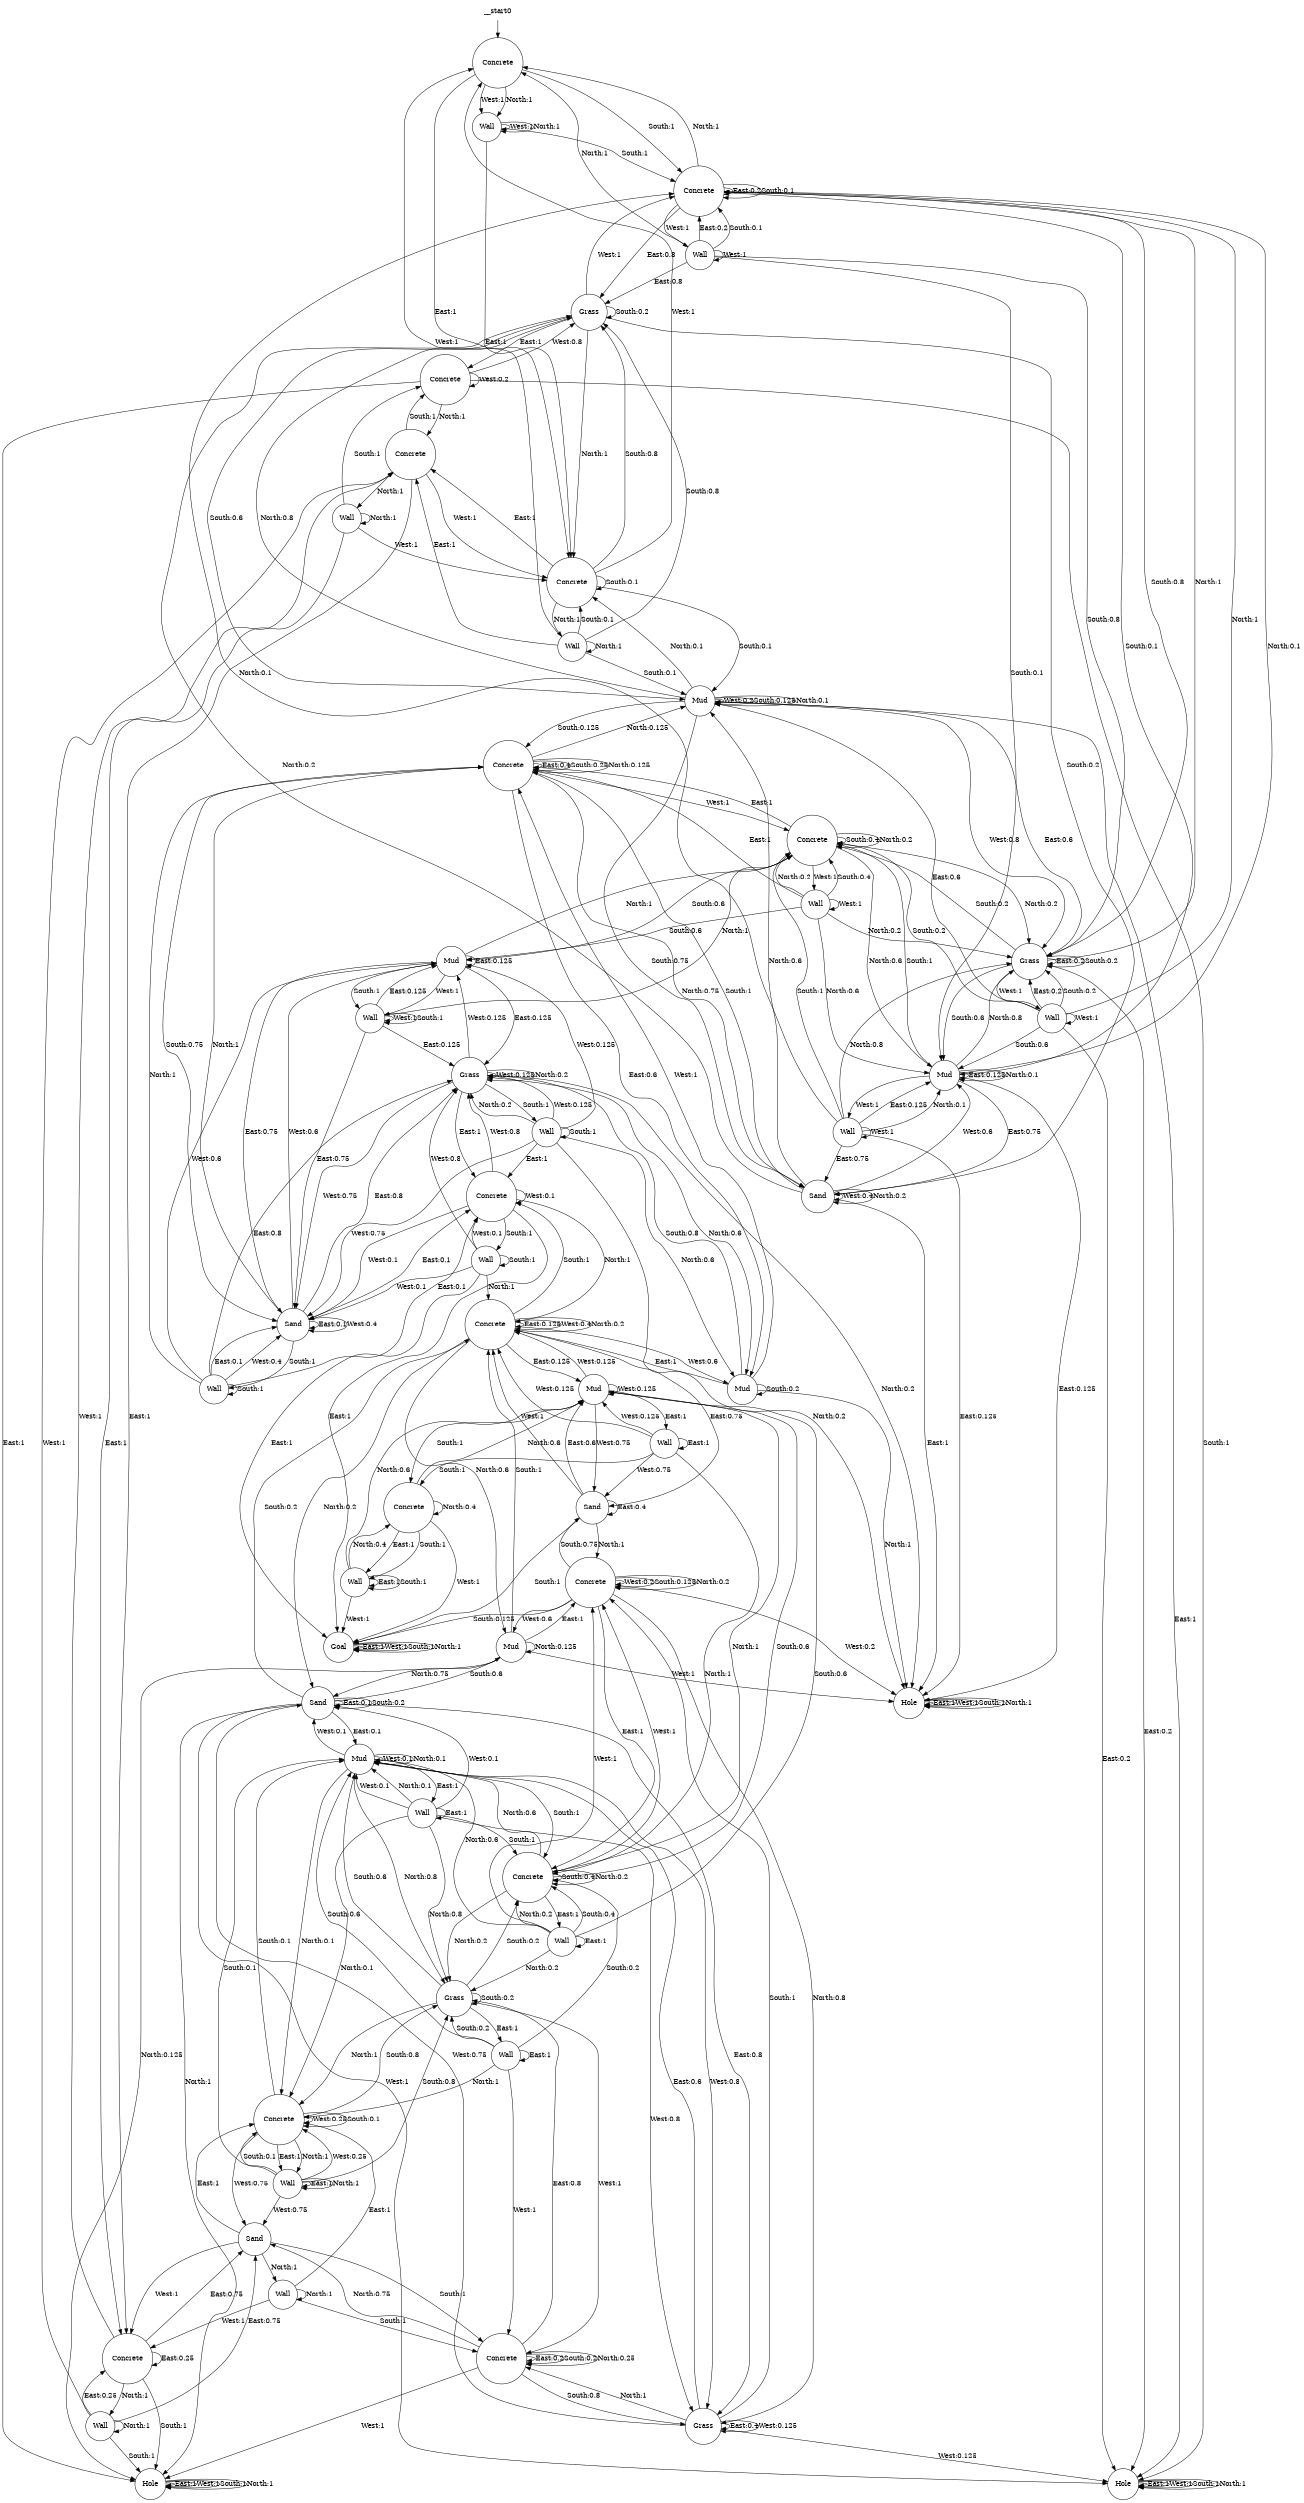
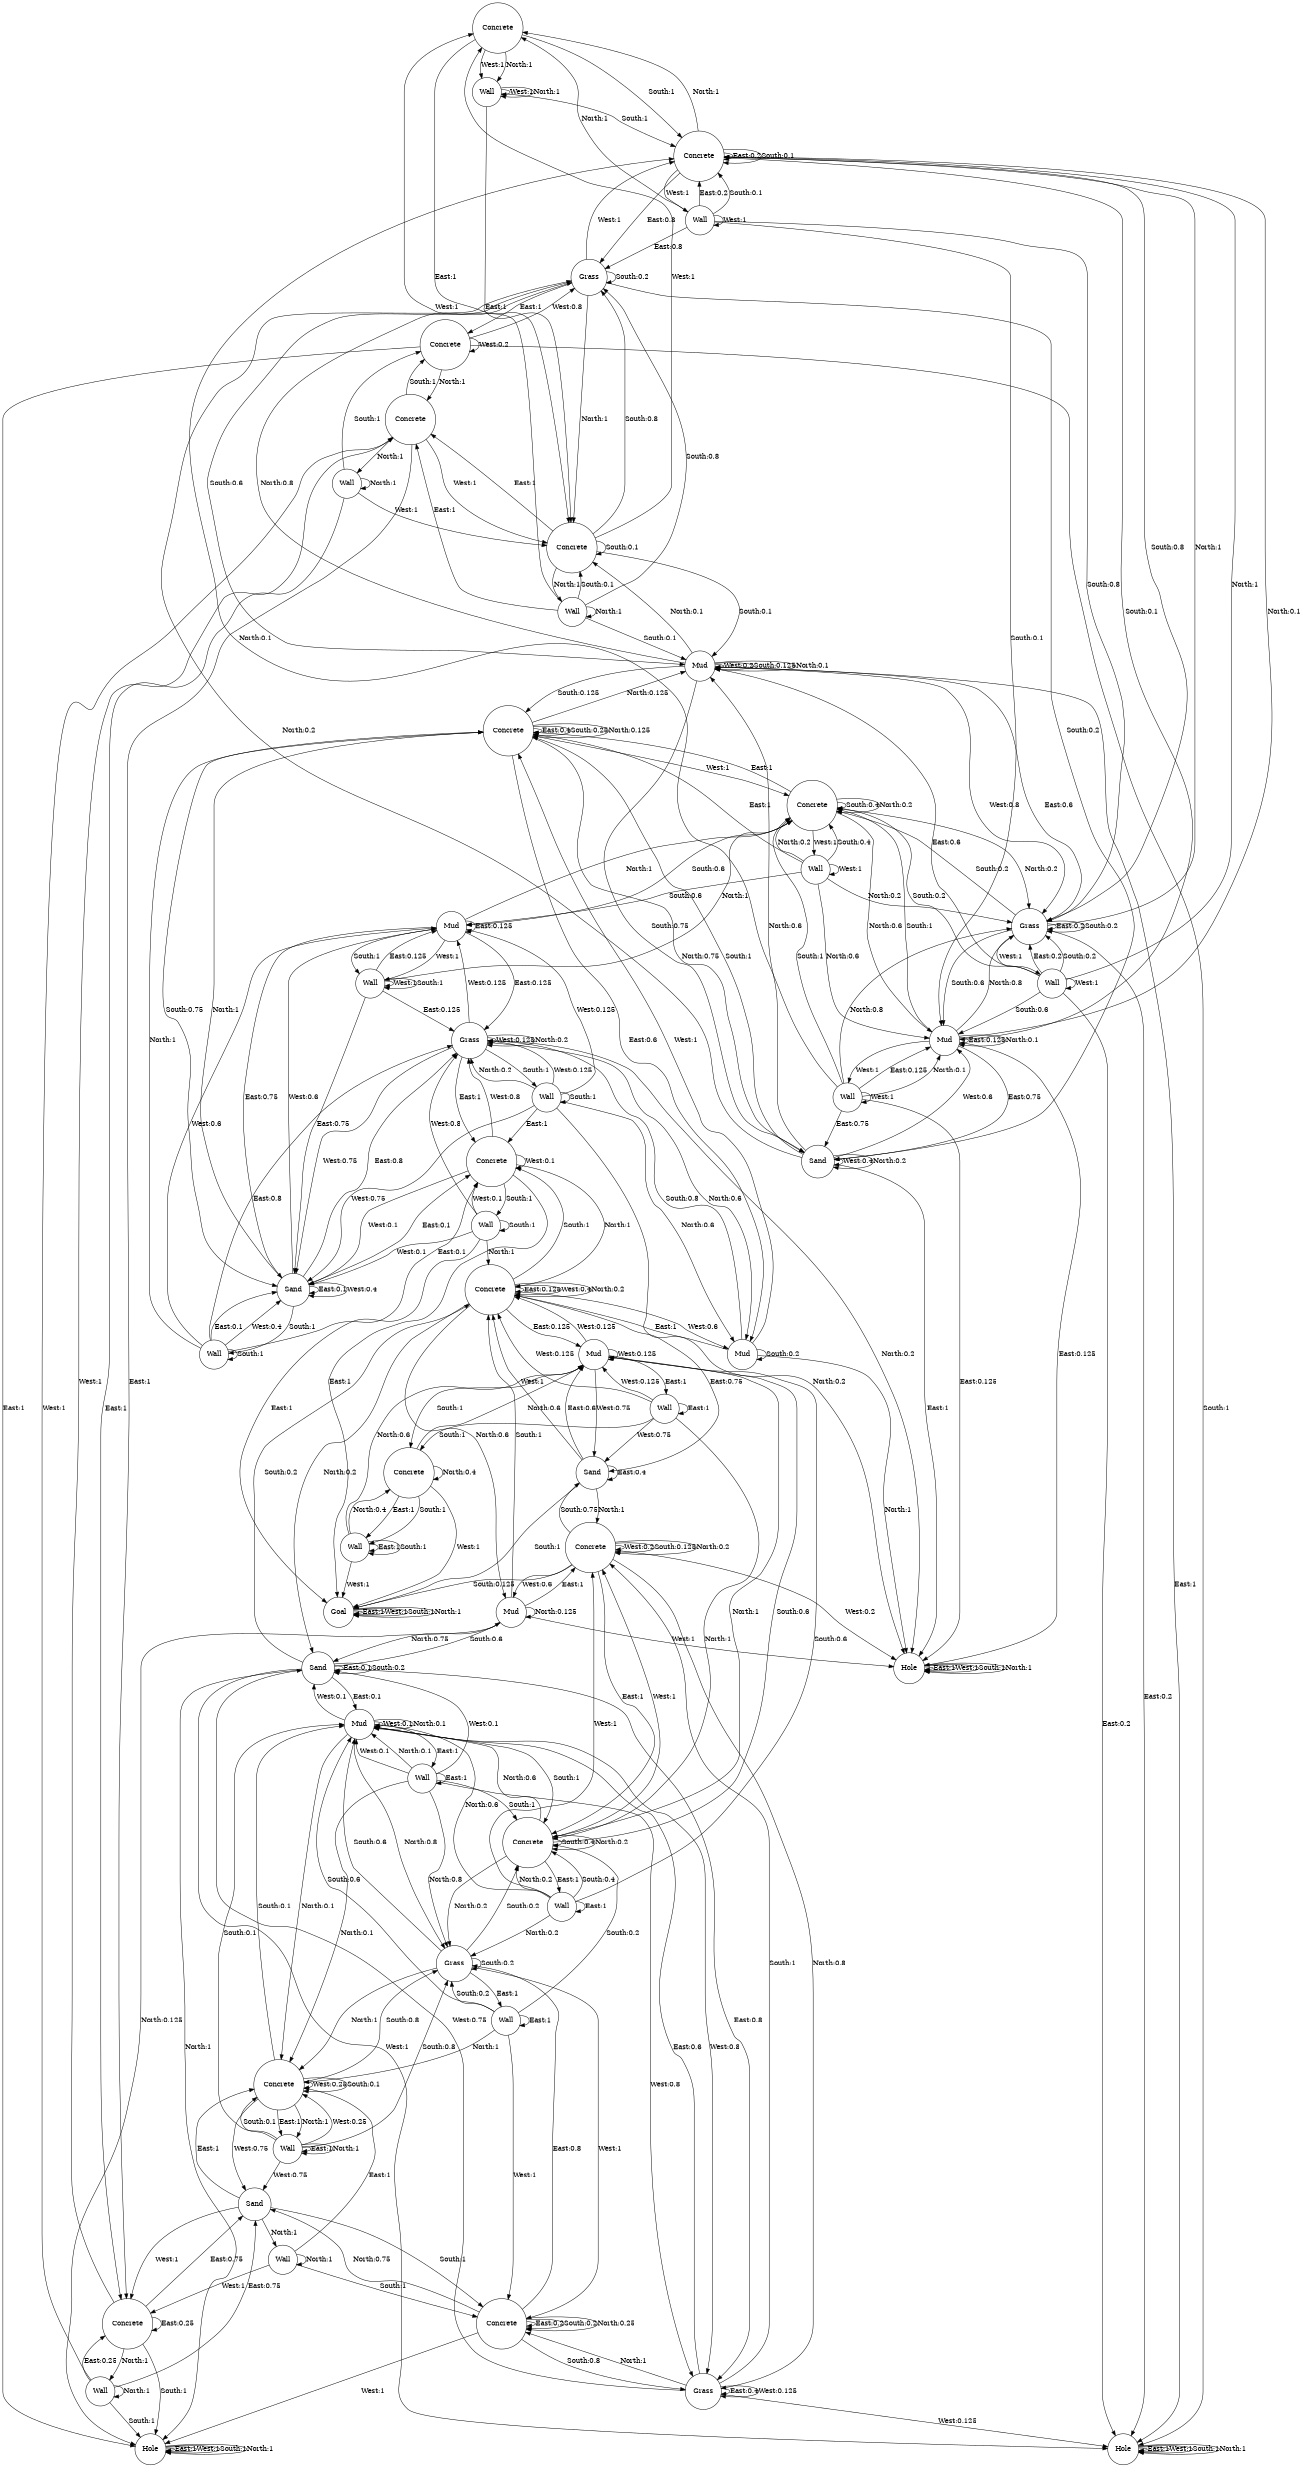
node "__start0": removed
